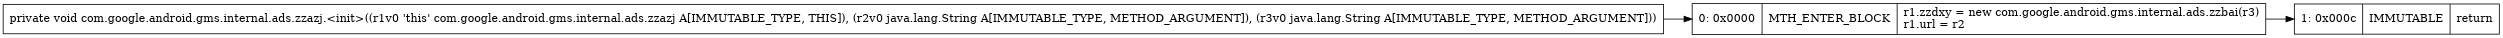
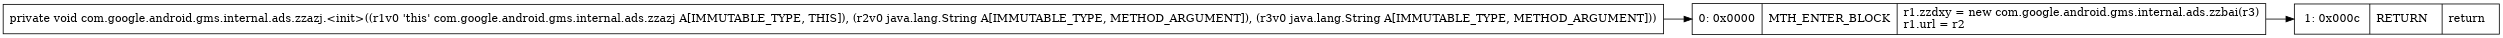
node "1: 0x000c": text "IMMUTABLE" -> "RETURN"
